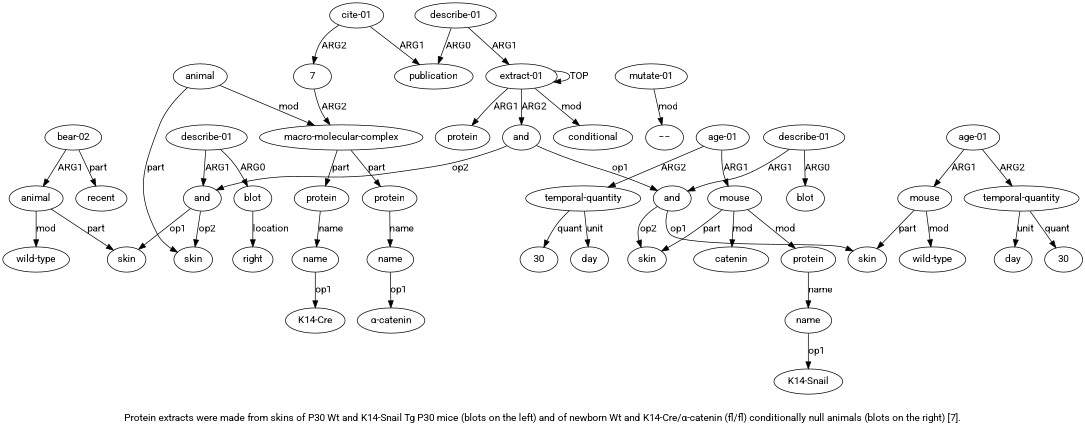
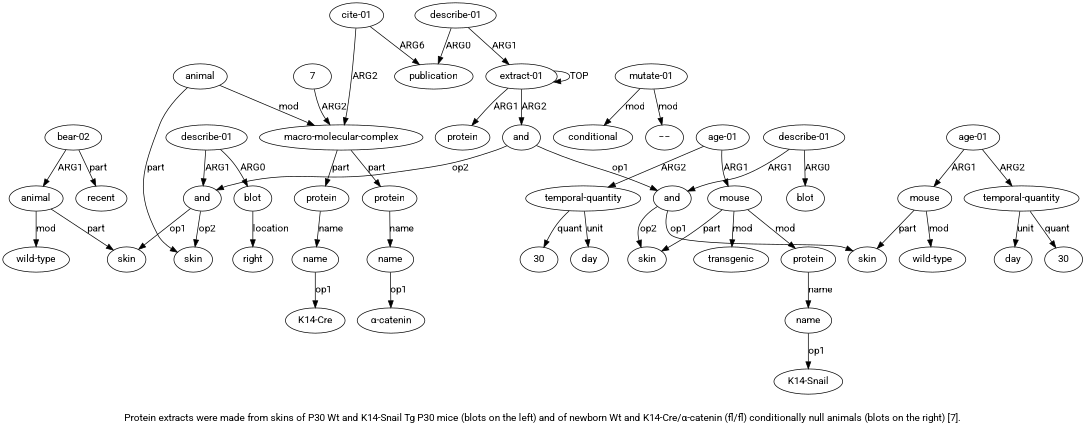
edge "cite-01" -> "7": now "cite-01" -> "macro-molecular-complex"
edge "cite-01" -> "publication": label "ARG1" -> "ARG6"
edge "extract-01" -> "conditional": now "mutate-01" -> "conditional"
node "catenin": label "catenin" -> "transgenic"
